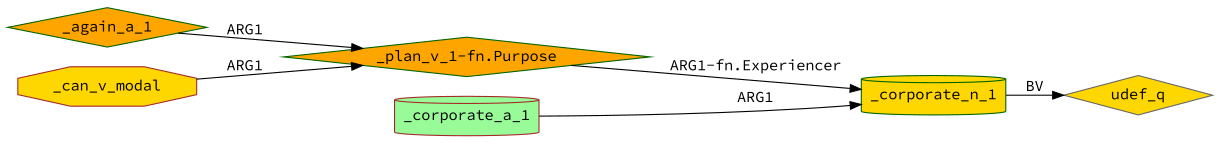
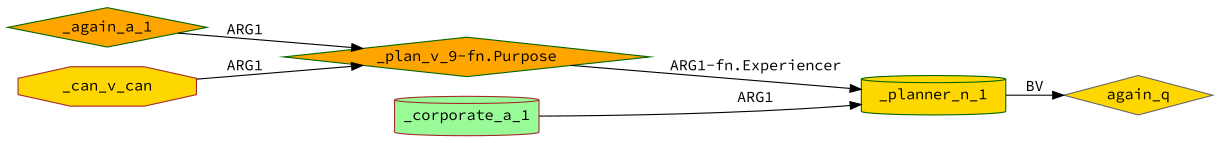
node "_plan_v_1-fn.Purpose": label "_plan_v_1-fn.Purpose" -> "_plan_v_9-fn.Purpose"
node "_can_v_modal": label "_can_v_modal" -> "_can_v_can"
node "_corporate_n_1": label "_corporate_n_1" -> "_planner_n_1"
node "udef_q": label "udef_q" -> "again_q"
